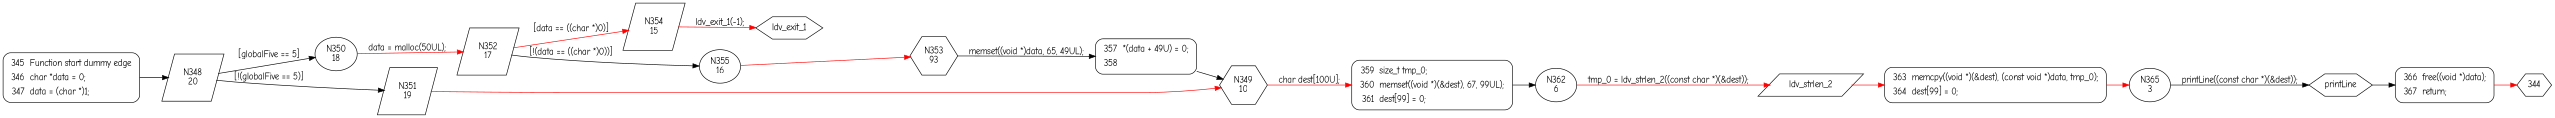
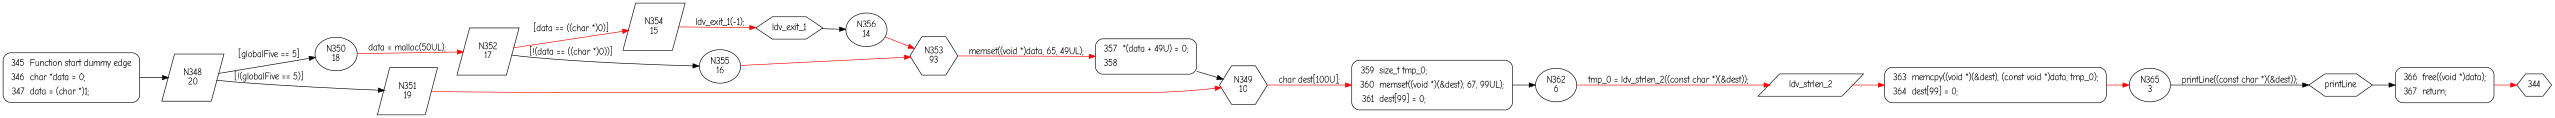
node "N356 14": added
edge "N353 93" -> "357": color black -> red
